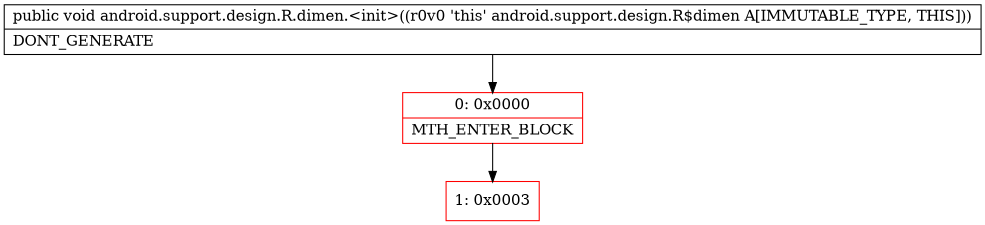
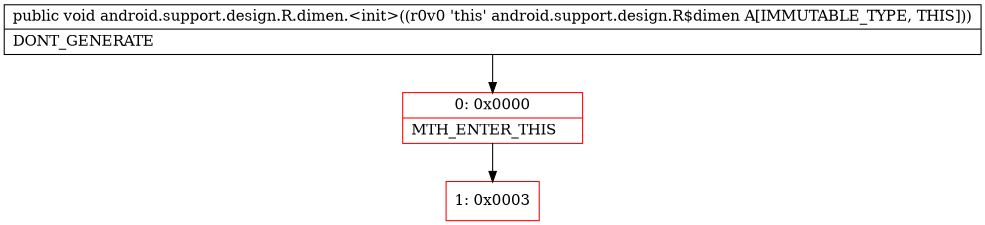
node "0: 0x0000": text "MTH_ENTER_BLOCK" -> "MTH_ENTER_THIS"
